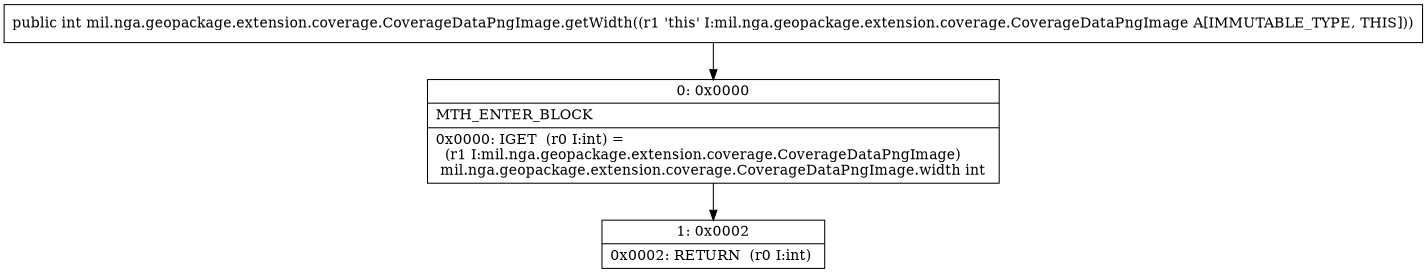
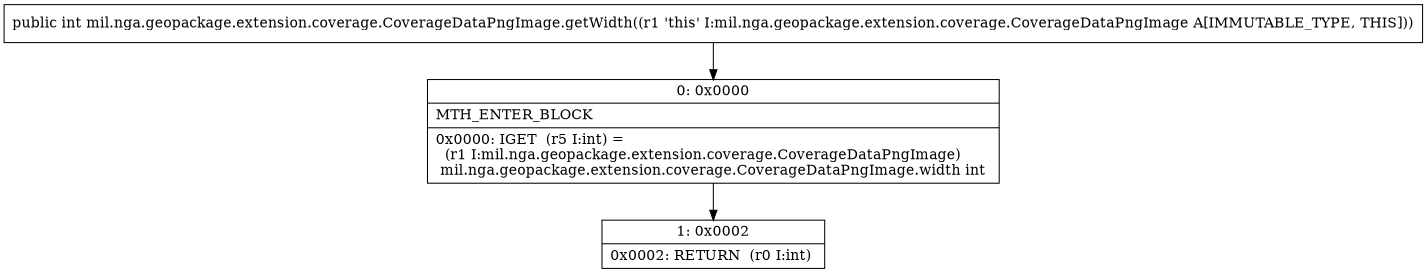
node "0: 0x0000": text "0x0000: IGET  (r0 I:int) =" -> "0x0000: IGET  (r5 I:int) ="
